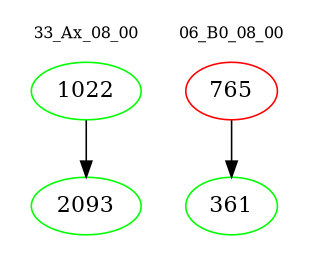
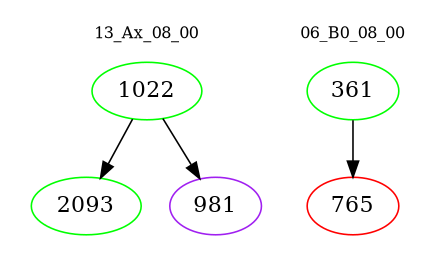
cluster "33_Ax_08_00": label "33_Ax_08_00" -> "13_Ax_08_00"
edge "765" -> "361": reversed
node "981": added
